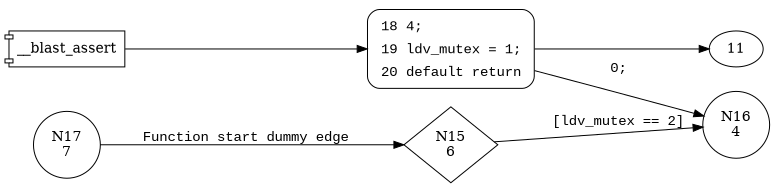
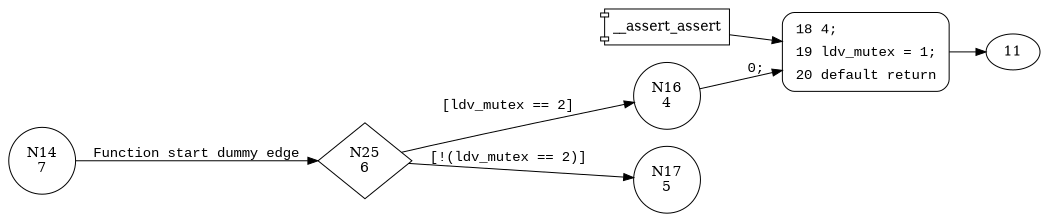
node "__blast_assert": label "__blast_assert" -> "__assert_assert"
edge "18" -> "N16 4": reversed
node "N17 7": label "N17 7" -> "N14 7"
node "N15 6": label "N15 6" -> "N25 6"
node "N17 5": added
